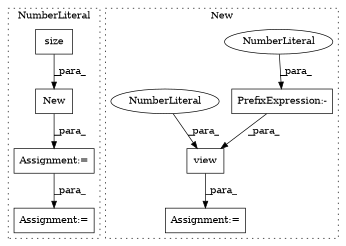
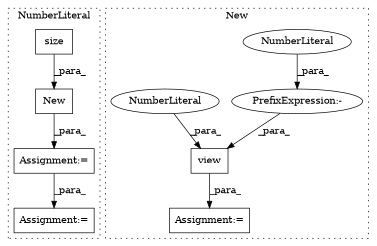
node "PrefixExpression:-": shape box -> ellipse
